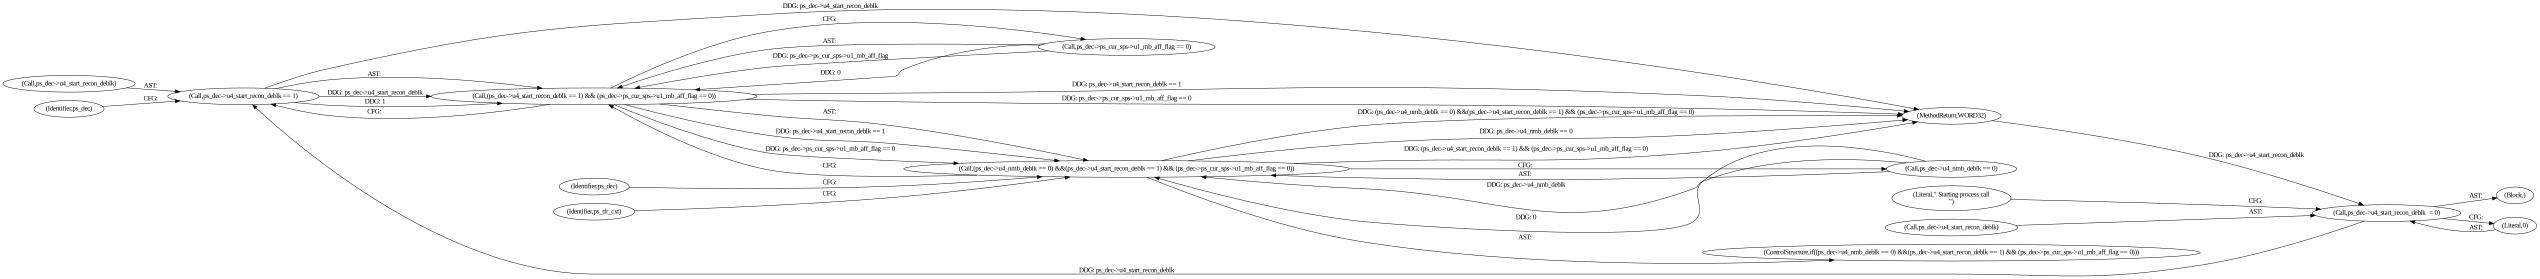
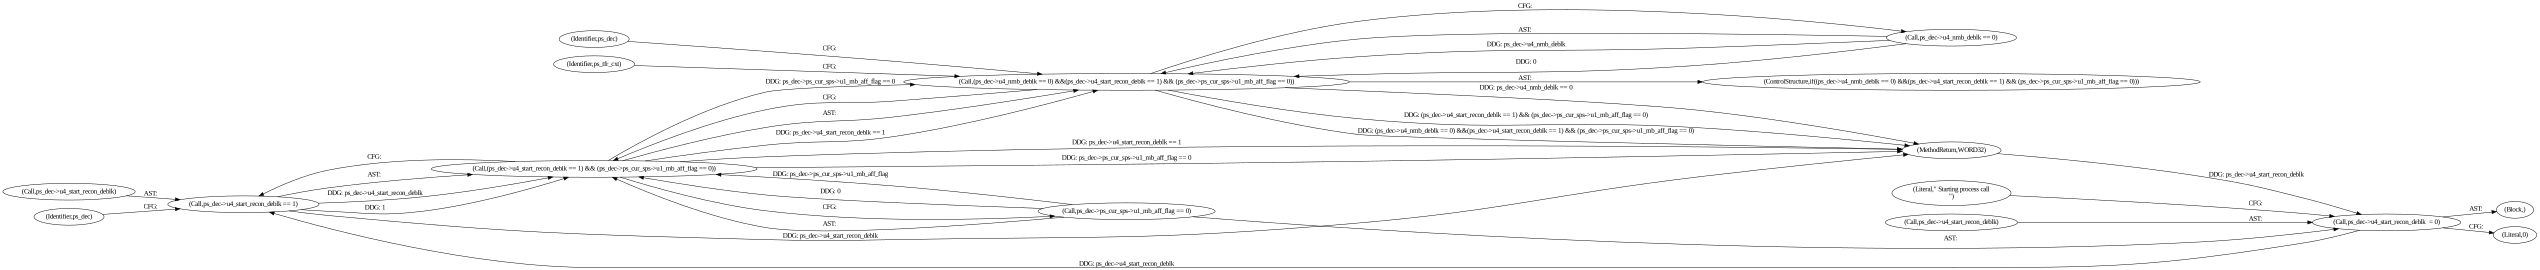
edge "(Literal,0)" -> "(Call,ps_dec->u4_start_recon_deblk  = 0)": now "(Call,ps_dec->ps_cur_sps->u1_mb_aff_flag == 0)" -> "(Call,ps_dec->u4_start_recon_deblk  = 0)"
